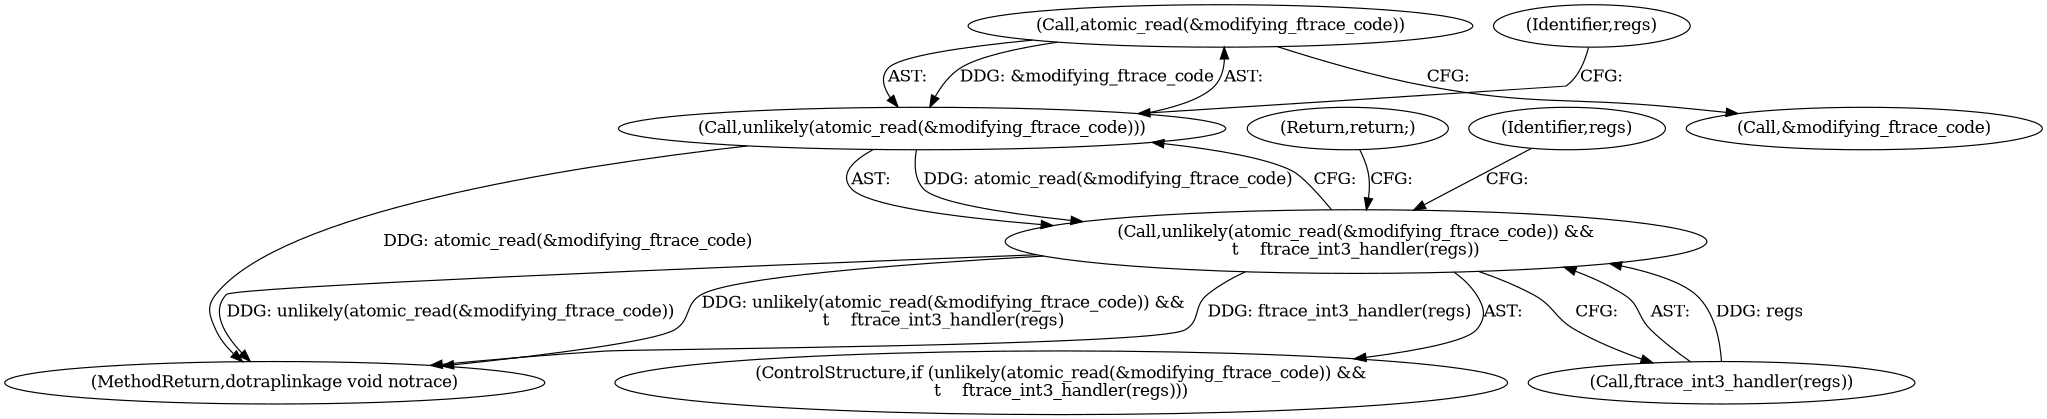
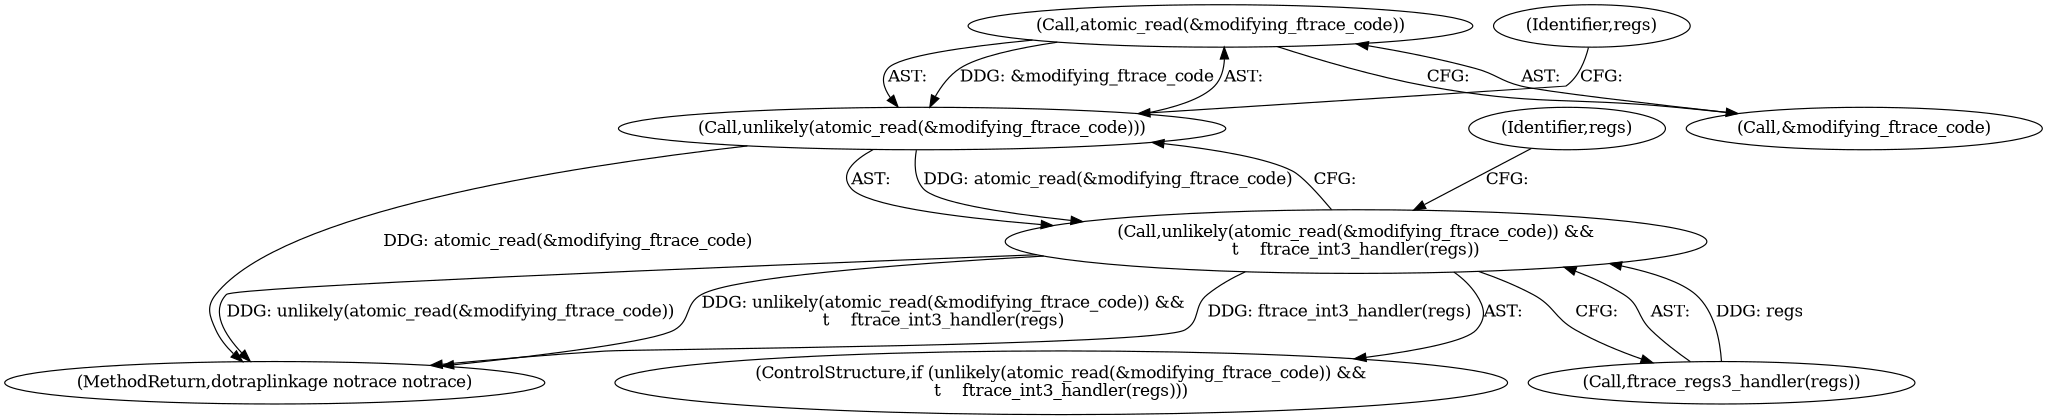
edge "(Call,&modifying_ftrace_code)" -> "(Call,atomic_read(&modifying_ftrace_code))": added, label "AST:"
node "(Return,return;)": removed
node "(MethodReturn,dotraplinkage void notrace)": label "(MethodReturn,dotraplinkage void notrace)" -> "(MethodReturn,dotraplinkage notrace notrace)"
node "(Call,ftrace_int3_handler(regs))": label "(Call,ftrace_int3_handler(regs))" -> "(Call,ftrace_regs3_handler(regs))"
